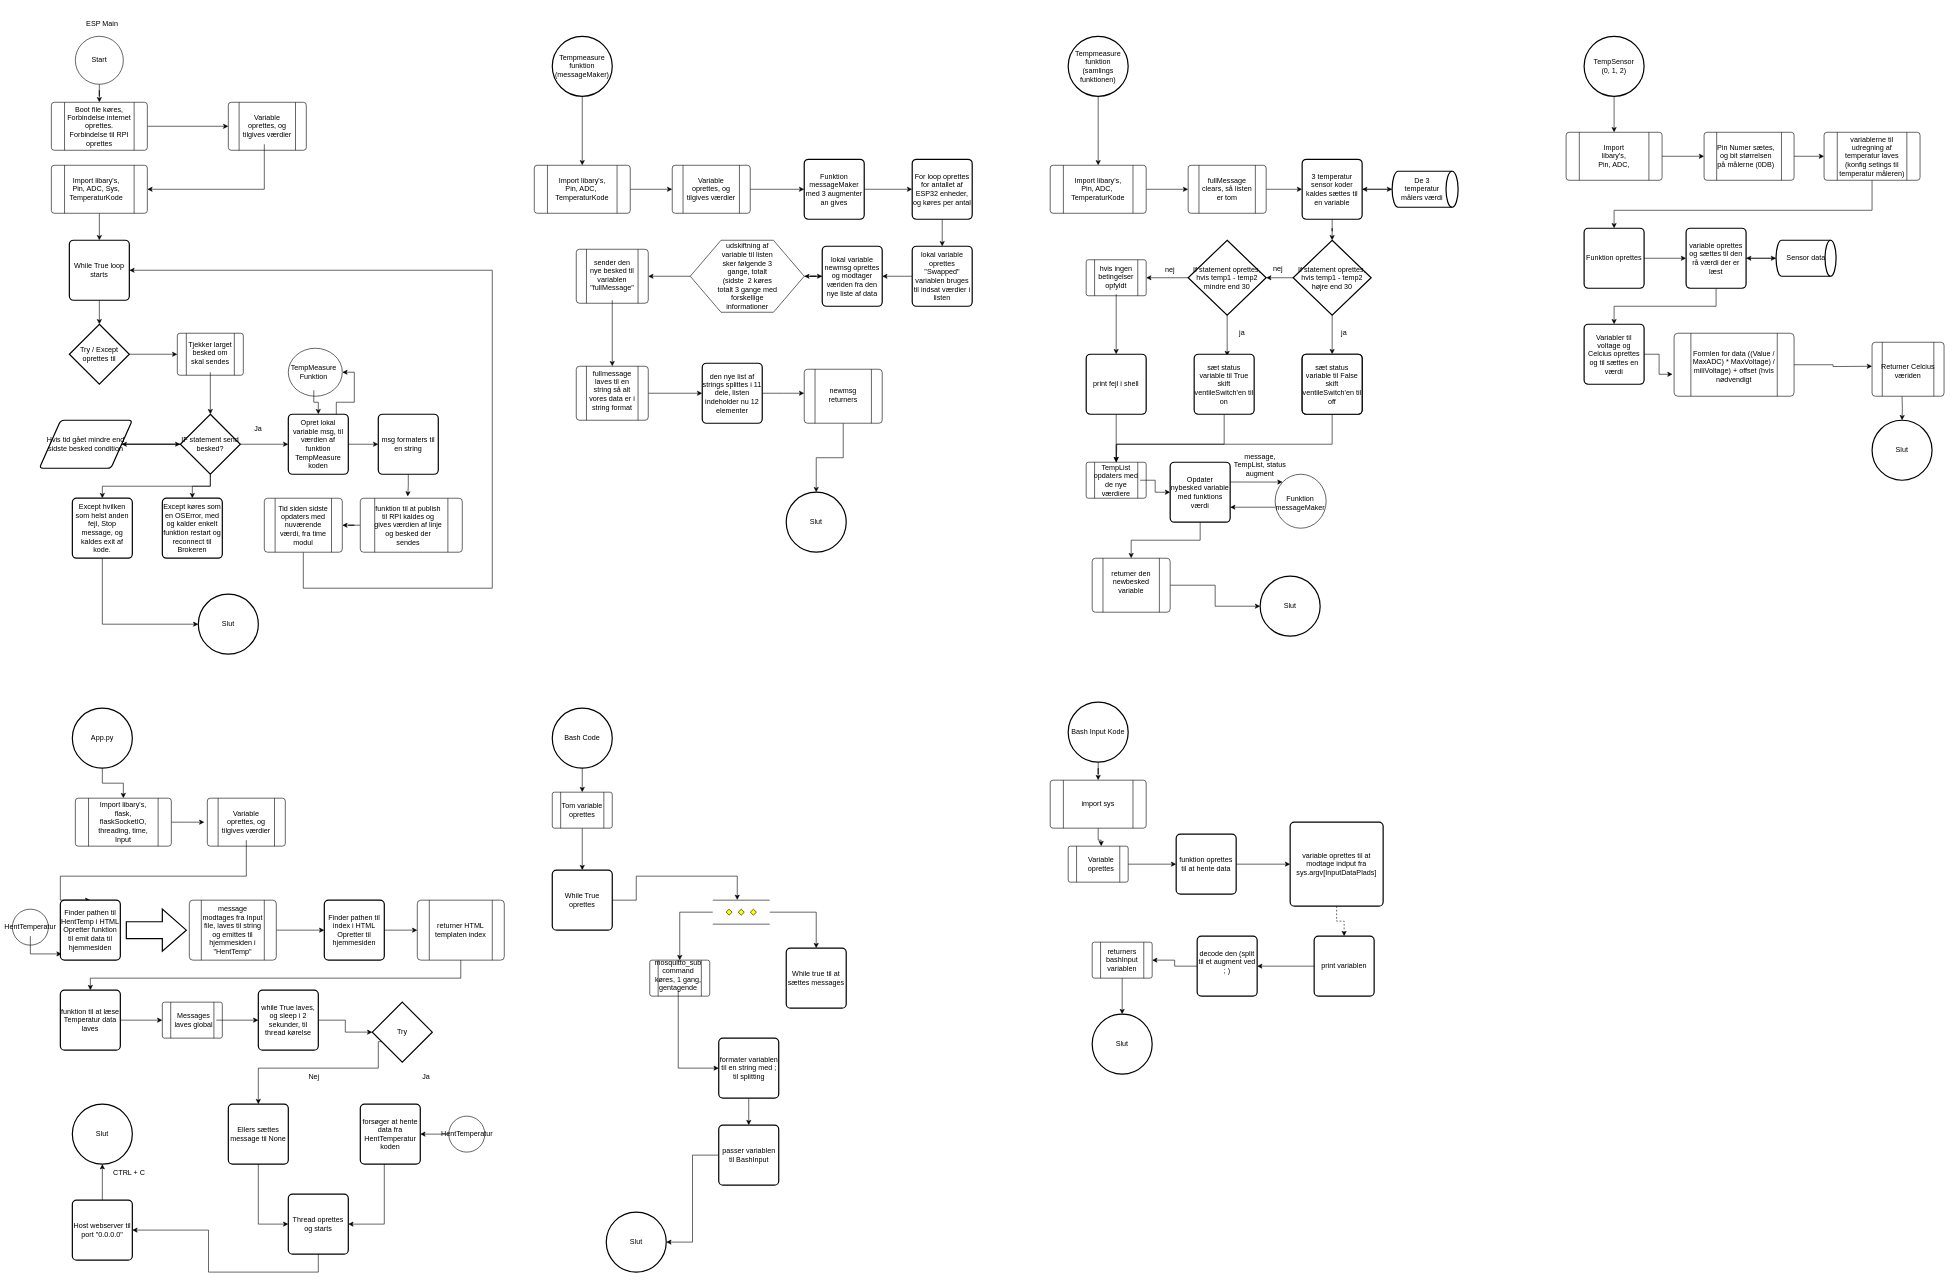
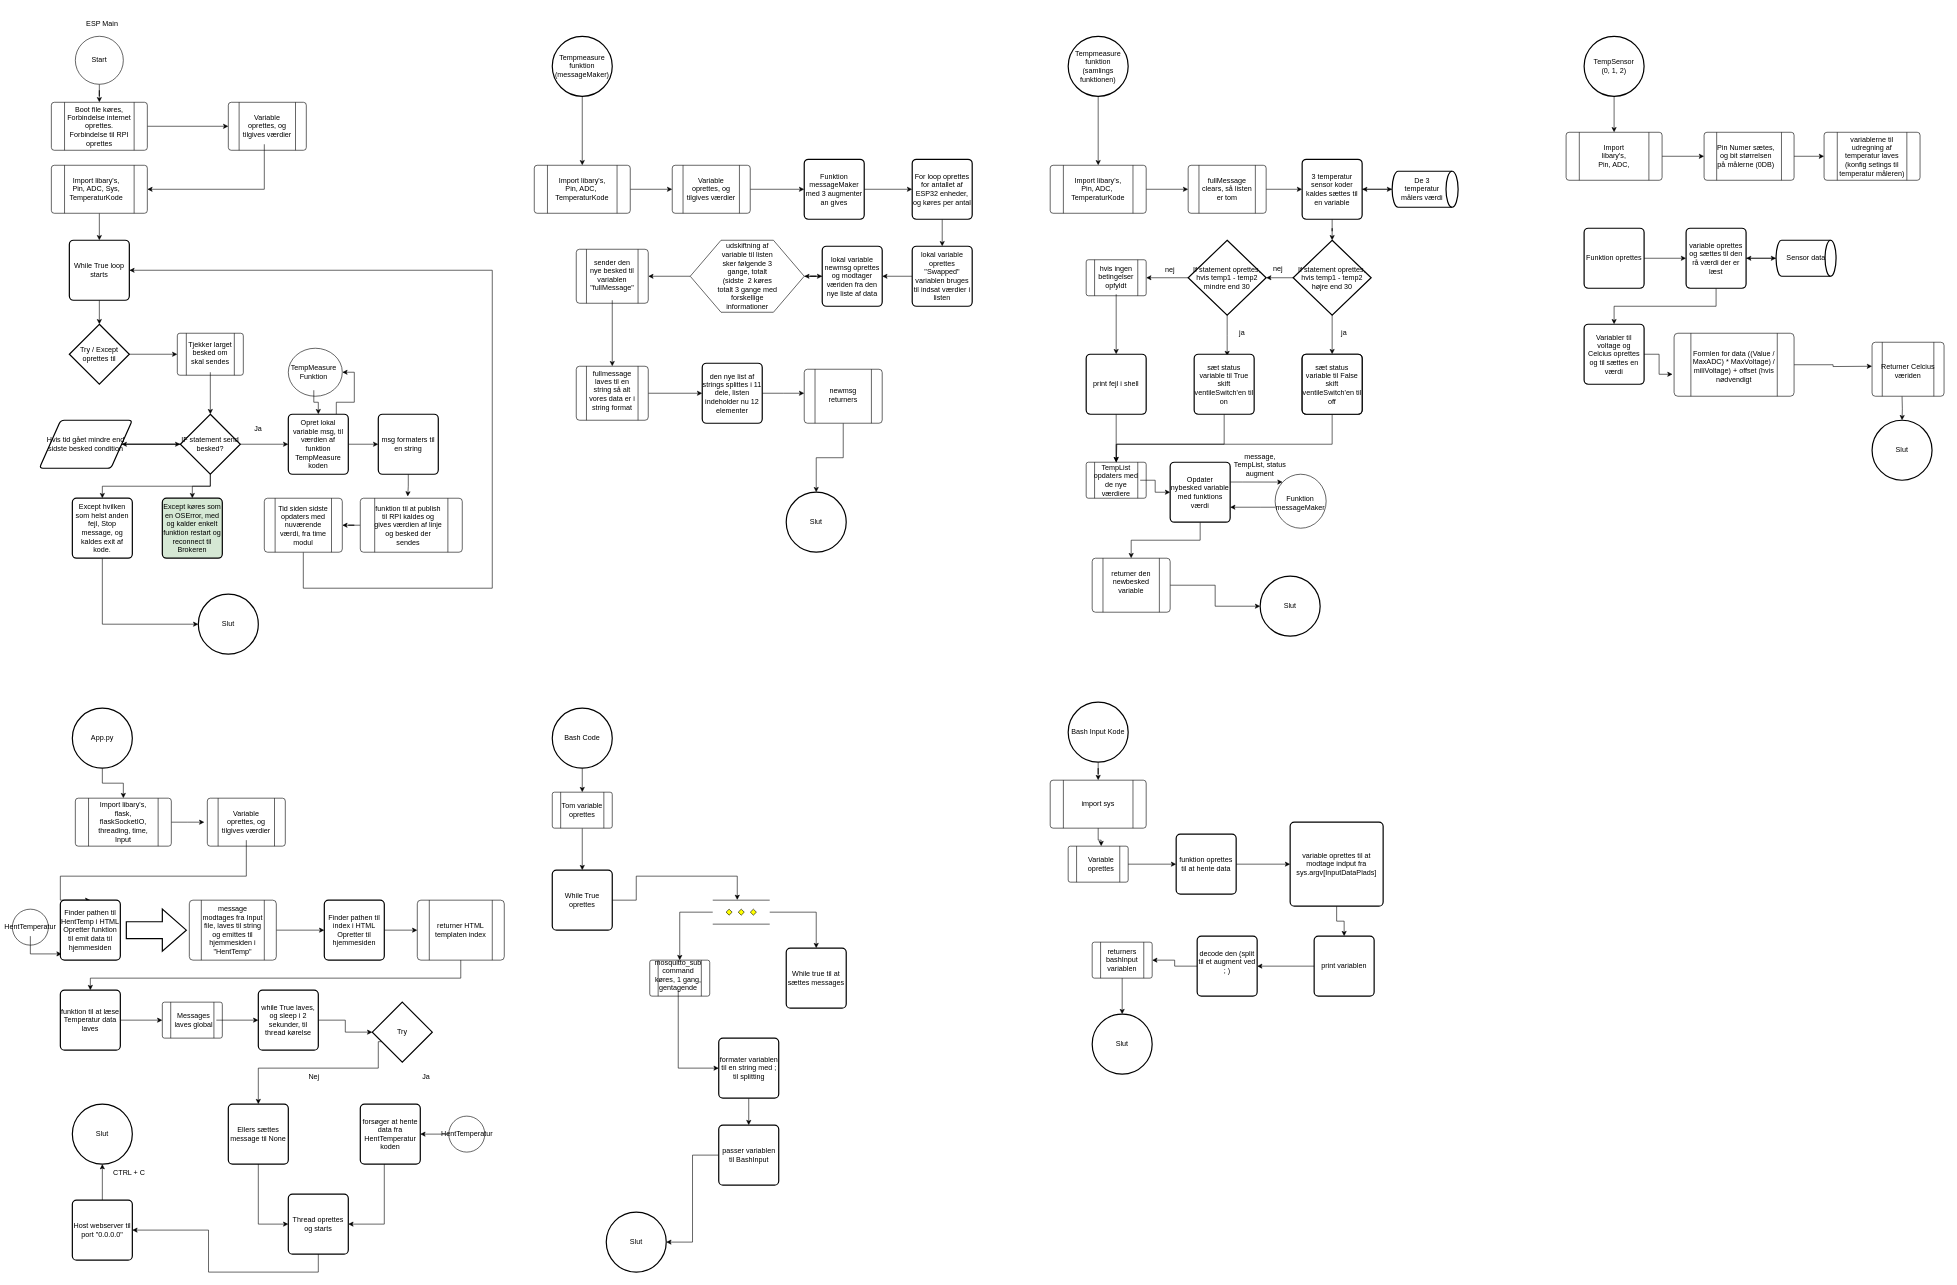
edge "variablerne til udregning af temperatur laves (konfig setings til temperatur måleren)" -> "Funktion oprettes": removed
node "Except køres som en OSError, med og kalder enkelt funktion restart og reconnect til Brokeren": fillcolor #ffffff -> #d5e8d4
edge "variable oprettes til at modtage indput fra sys.argv[InputDataPlads]" -> "print variablen": style dashed -> solid
